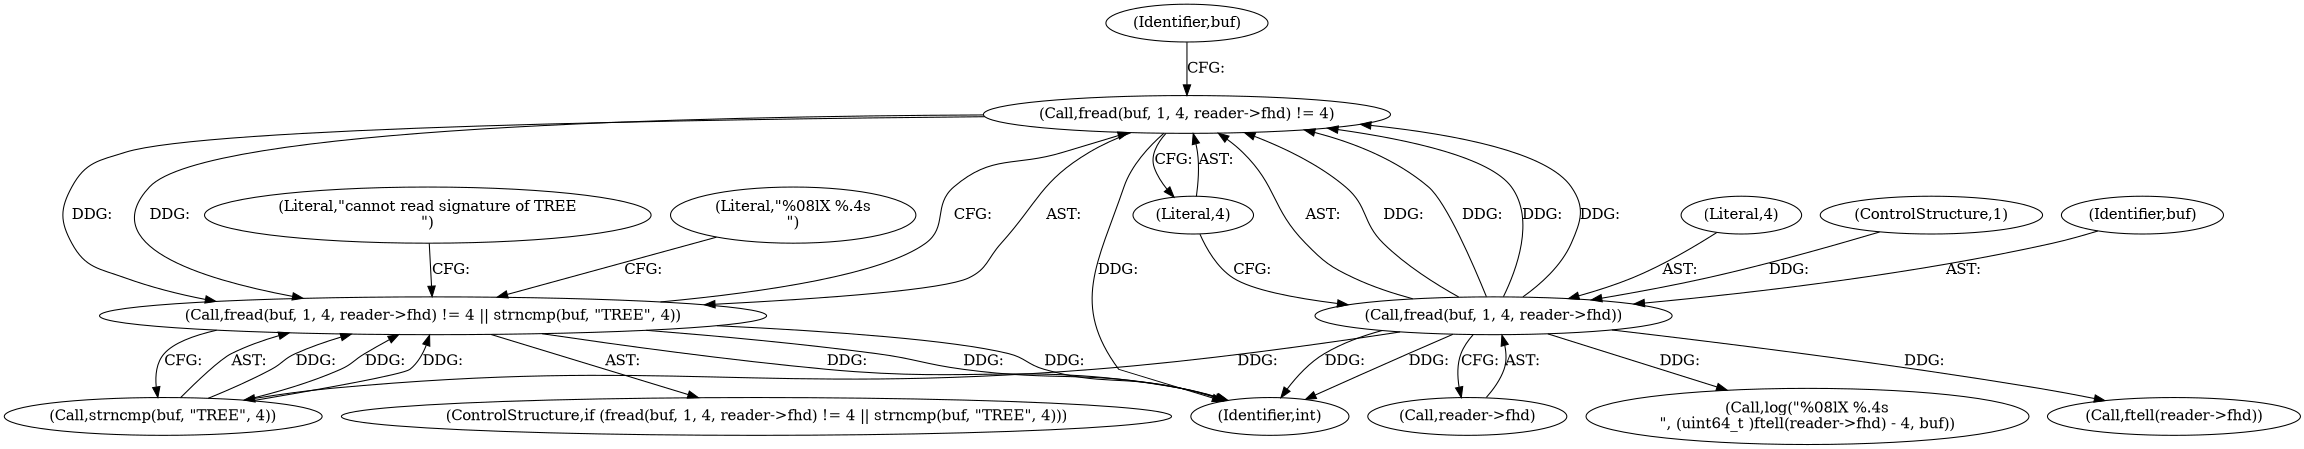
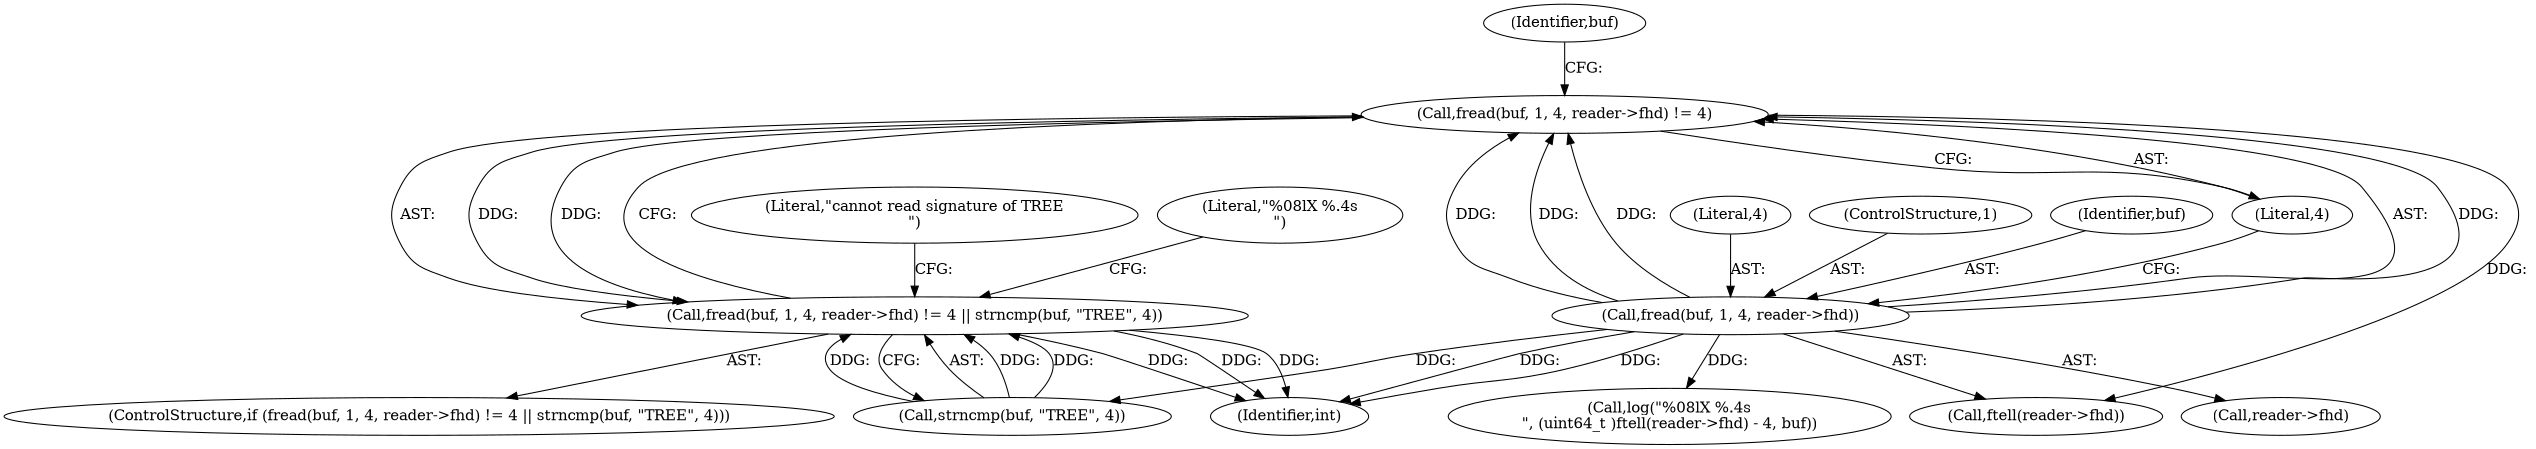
edge "(ControlStructure,1)" -> "(Call,fread(buf, 1, 4, reader->fhd))": label "DDG: " -> "AST: "
edge "(Call,fread(buf, 1, 4, reader->fhd) != 4)" -> "(Identifier,int)": now "(Call,fread(buf, 1, 4, reader->fhd) != 4)" -> "(Call,ftell(reader->fhd))"
edge "(Call,fread(buf, 1, 4, reader->fhd))" -> "(Call,reader->fhd)": label "CFG: " -> "AST: "
edge "(Call,fread(buf, 1, 4, reader->fhd))" -> "(Call,ftell(reader->fhd))": label "DDG: " -> "AST: "
edge "(Call,reader->fhd)" -> "(Call,fread(buf, 1, 4, reader->fhd))": removed, label "AST:"
